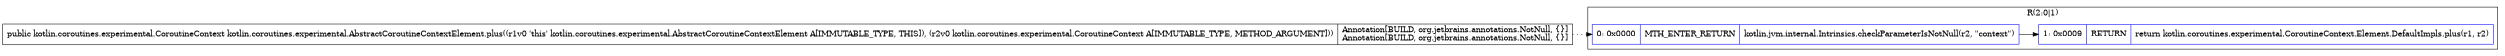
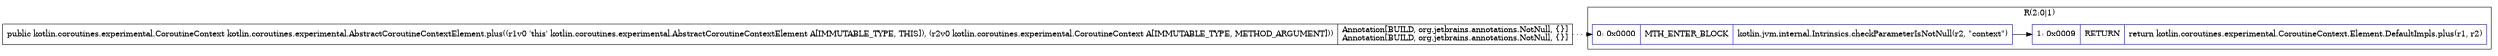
node "0: 0x0000": text "MTH_ENTER_RETURN" -> "MTH_ENTER_BLOCK"
